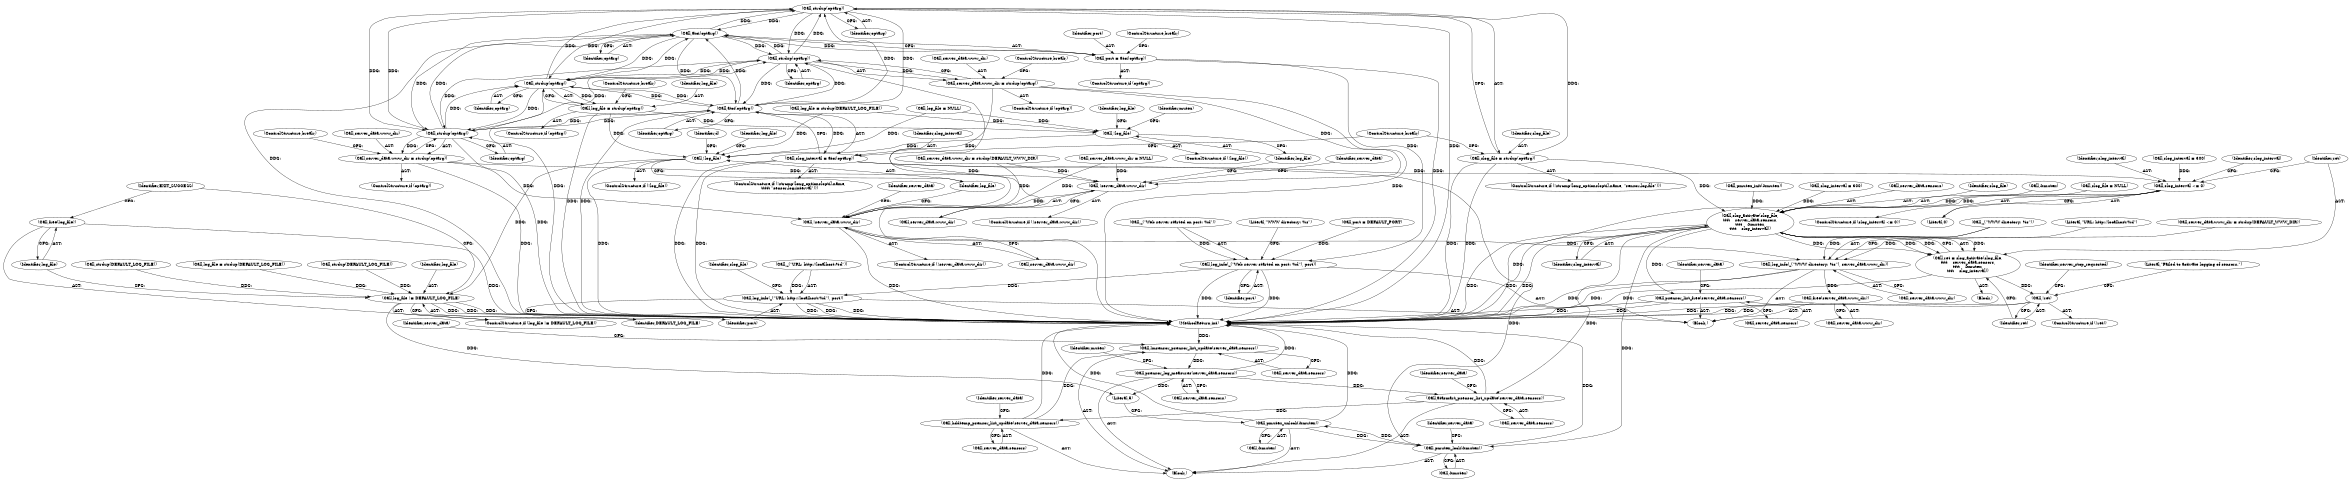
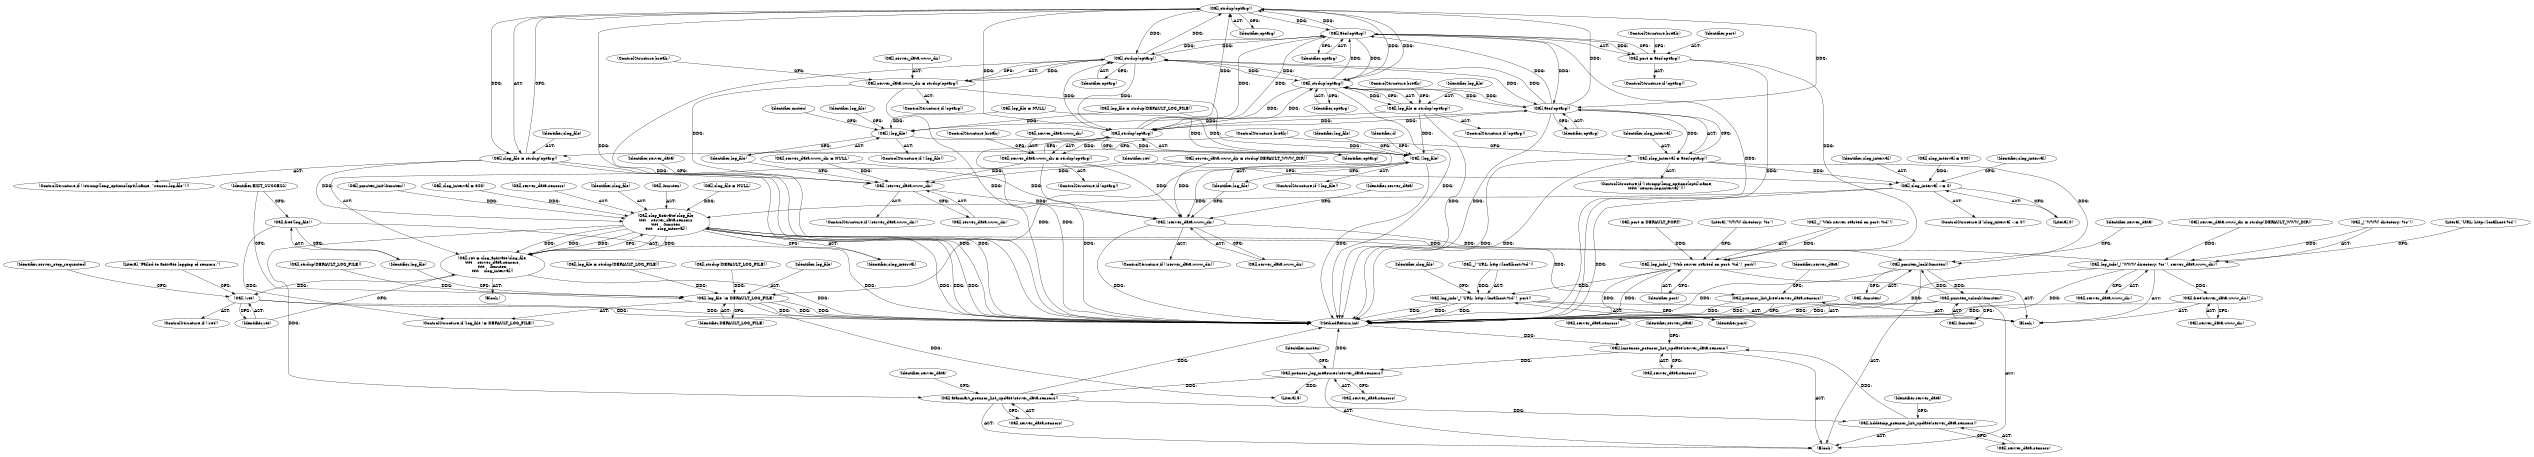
edge "(Call,free(log_file))" -> "(ControlStructure,if (log_file != DEFAULT_LOG_FILE))": label "AST: " -> "DDG: "
edge "(Call,hddtemp_psensor_list_update(server_data.sensors))" -> "(MethodReturn,int)": removed, label "DDG:"
edge "(Literal,5)" -> "(Call,pmutex_unlock(&mutex))": removed, label "CFG:"
